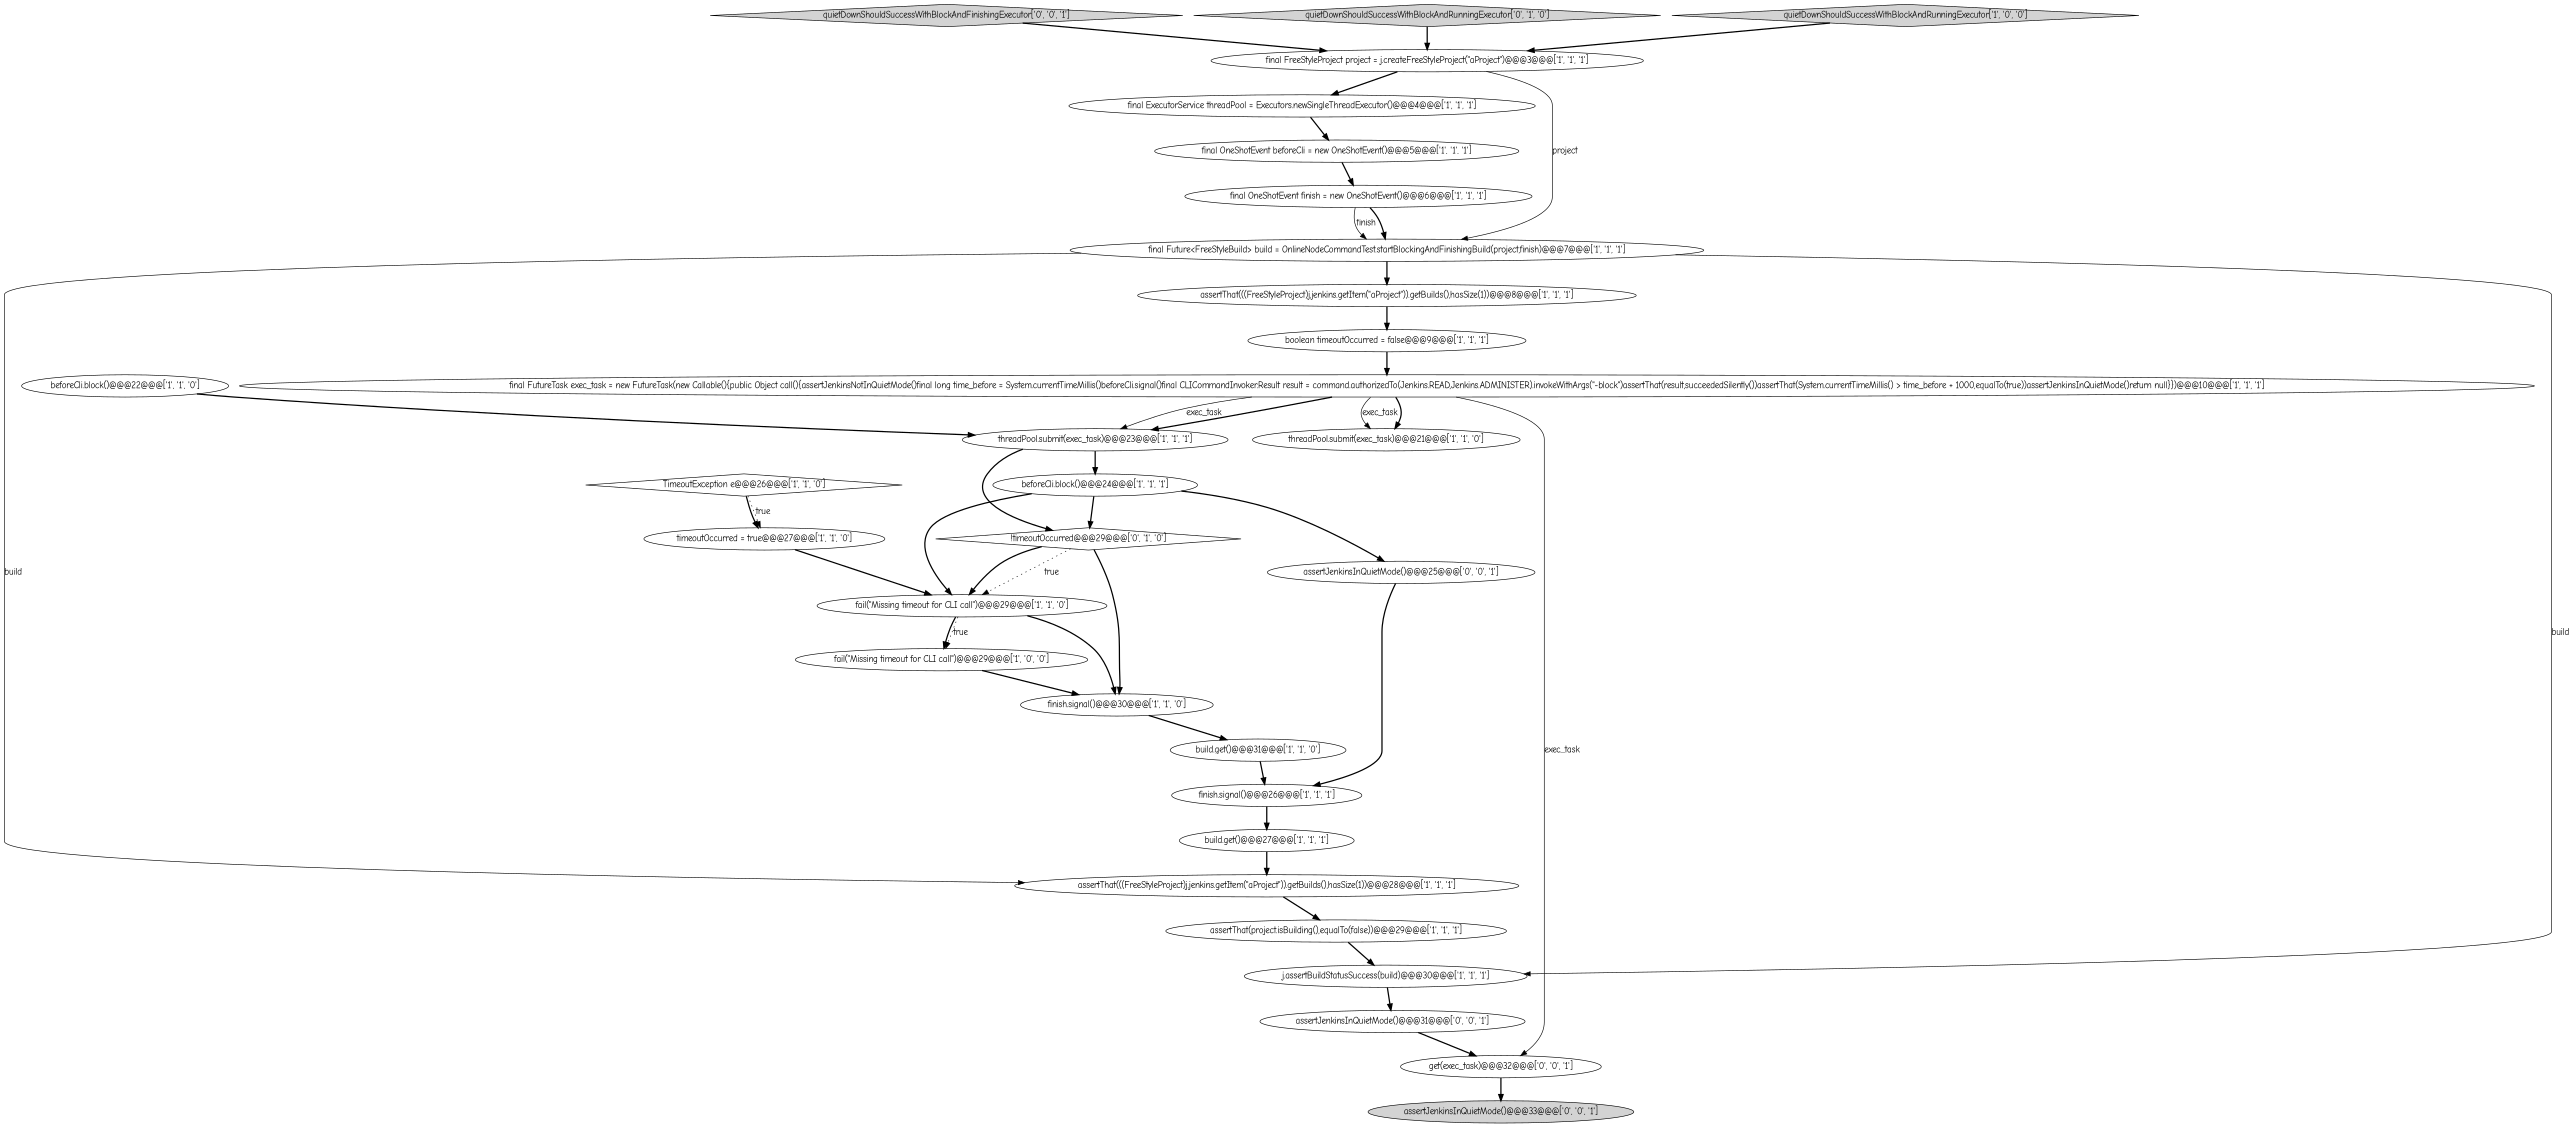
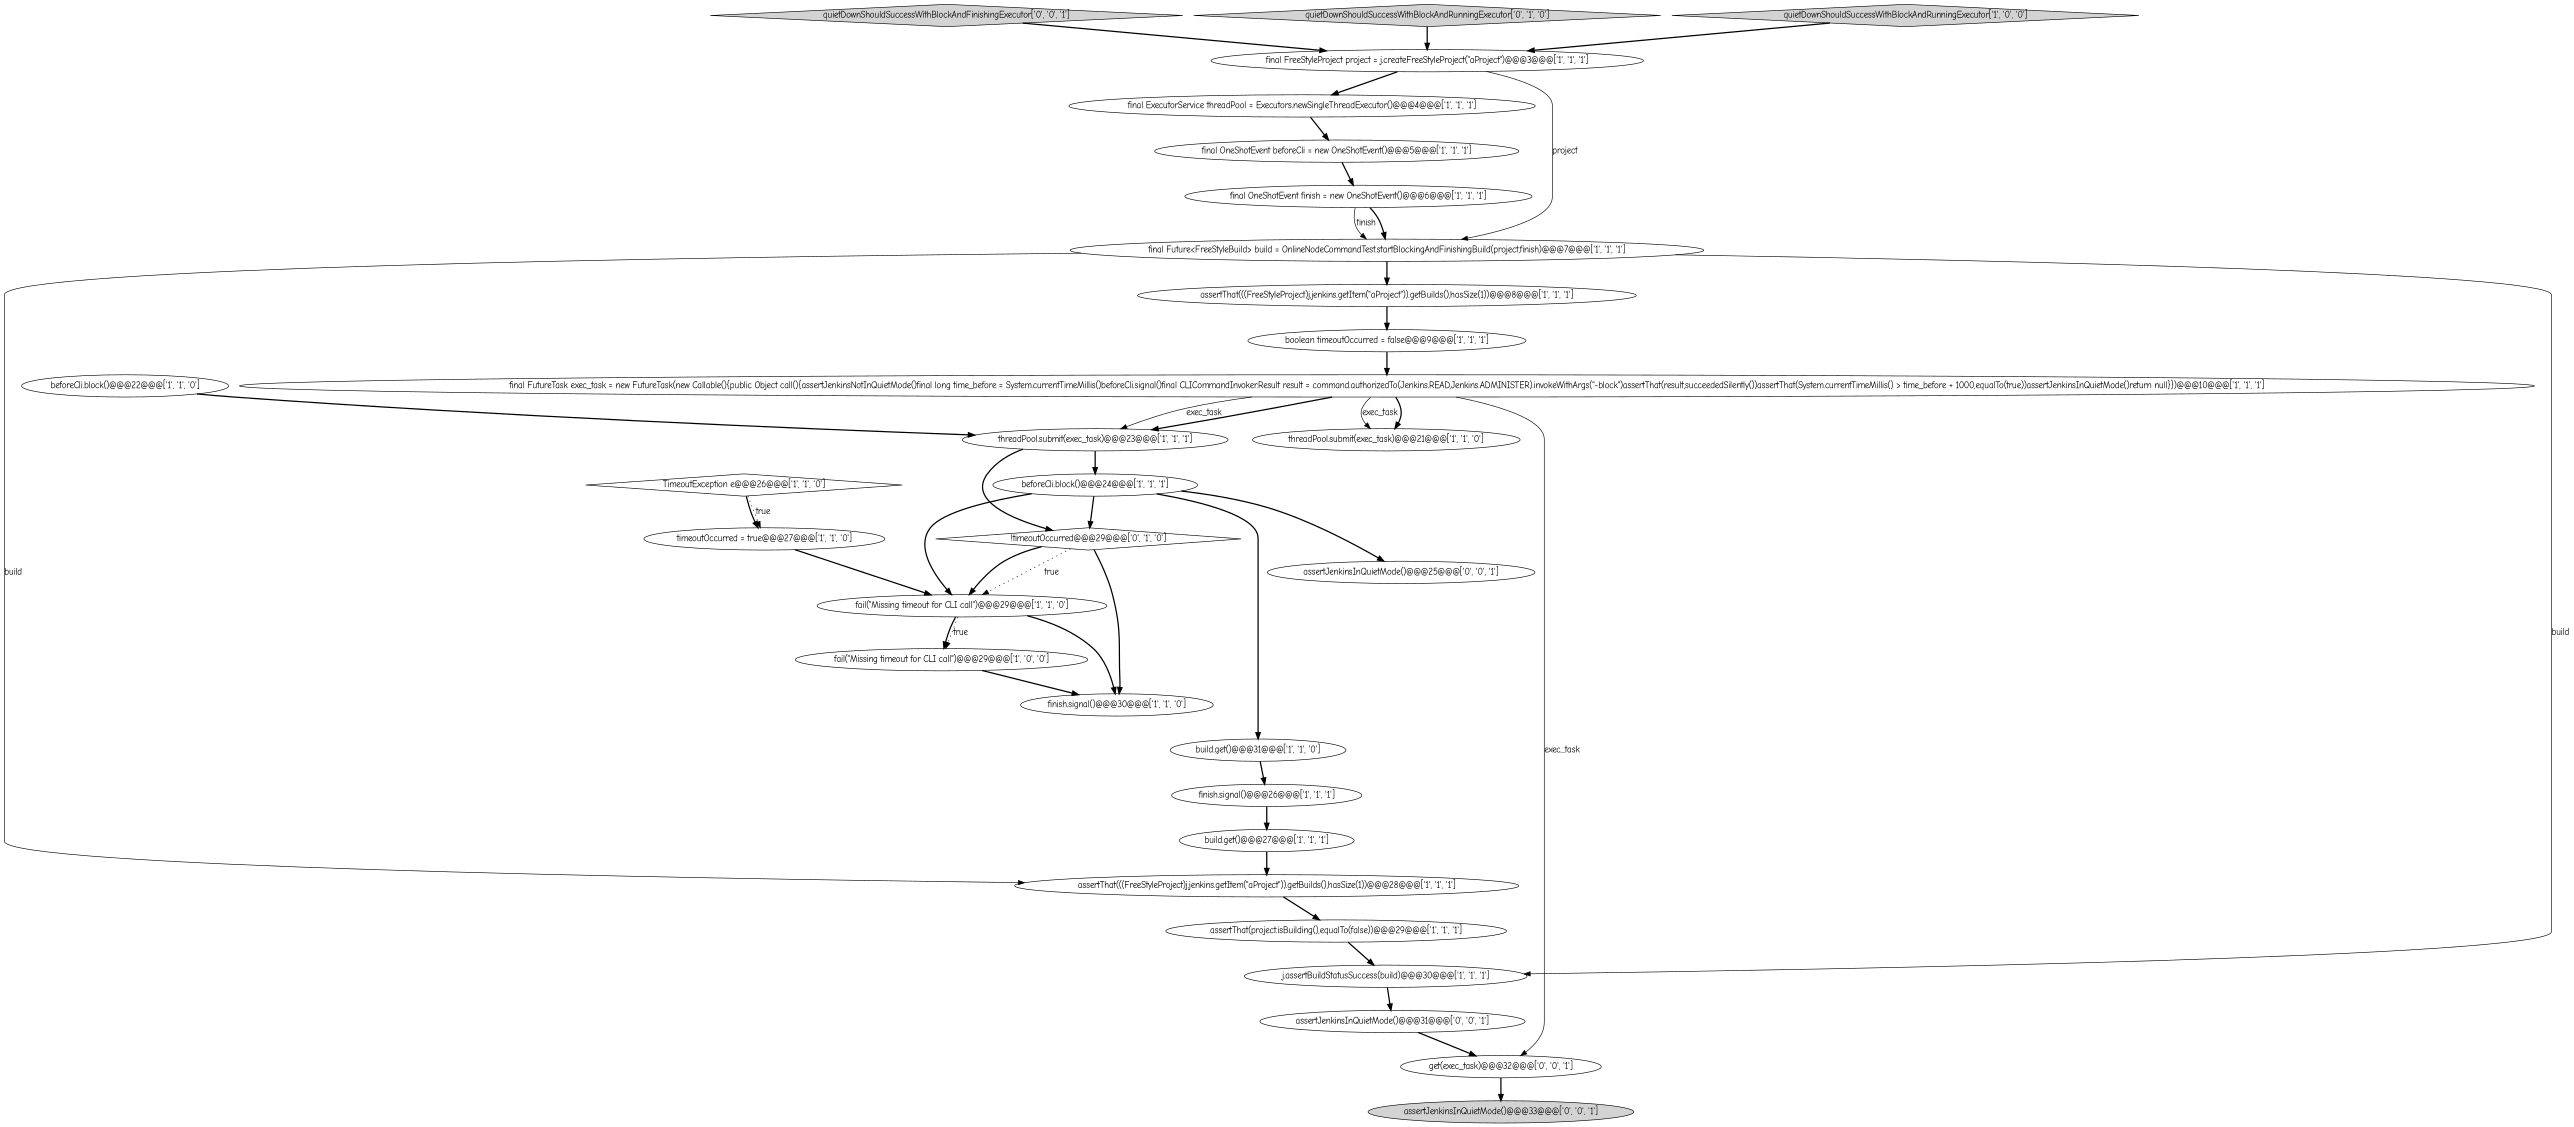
edge "assertJenkinsInQuietMode()@@@25@@@['0', '0', '1']" -> "finish.signal()@@@26@@@['1', '1', '1']": removed
edge "finish.signal()@@@30@@@['1', '1', '0']" -> "build.get()@@@31@@@['1', '1', '0']": now "beforeCli.block()@@@24@@@['1', '1', '1']" -> "build.get()@@@31@@@['1', '1', '0']"
